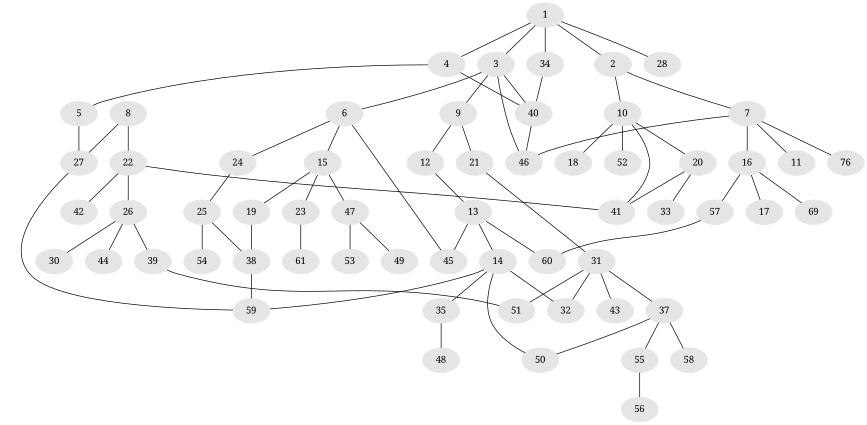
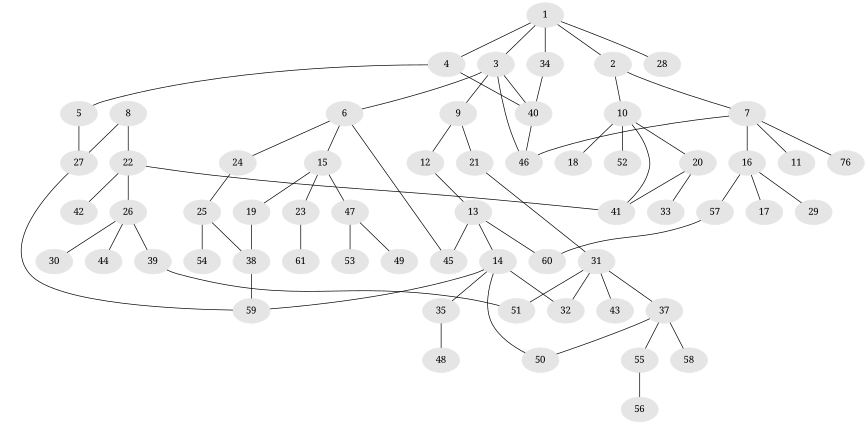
node "69": label "69" -> "29"
